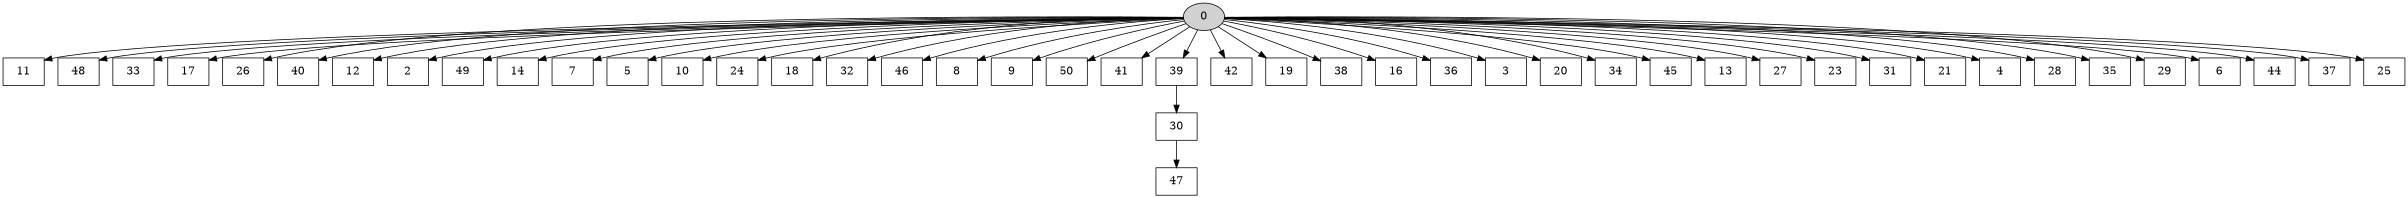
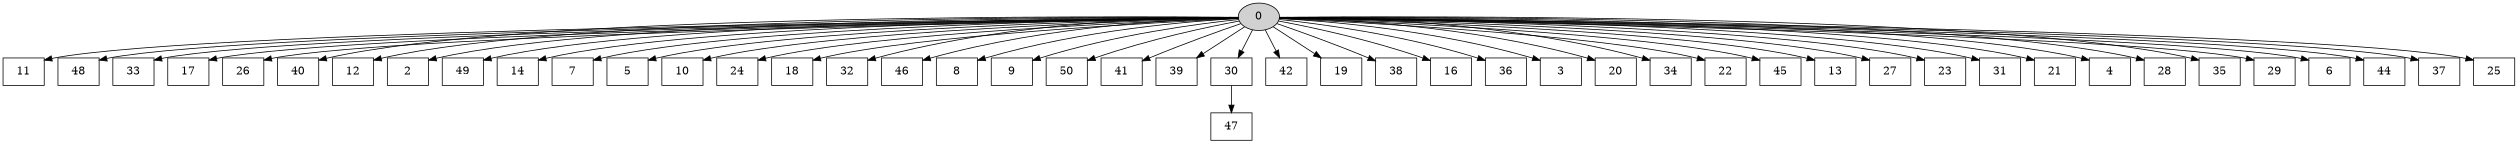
node "22": added
edge "39" -> "30": now "0" -> "30"
